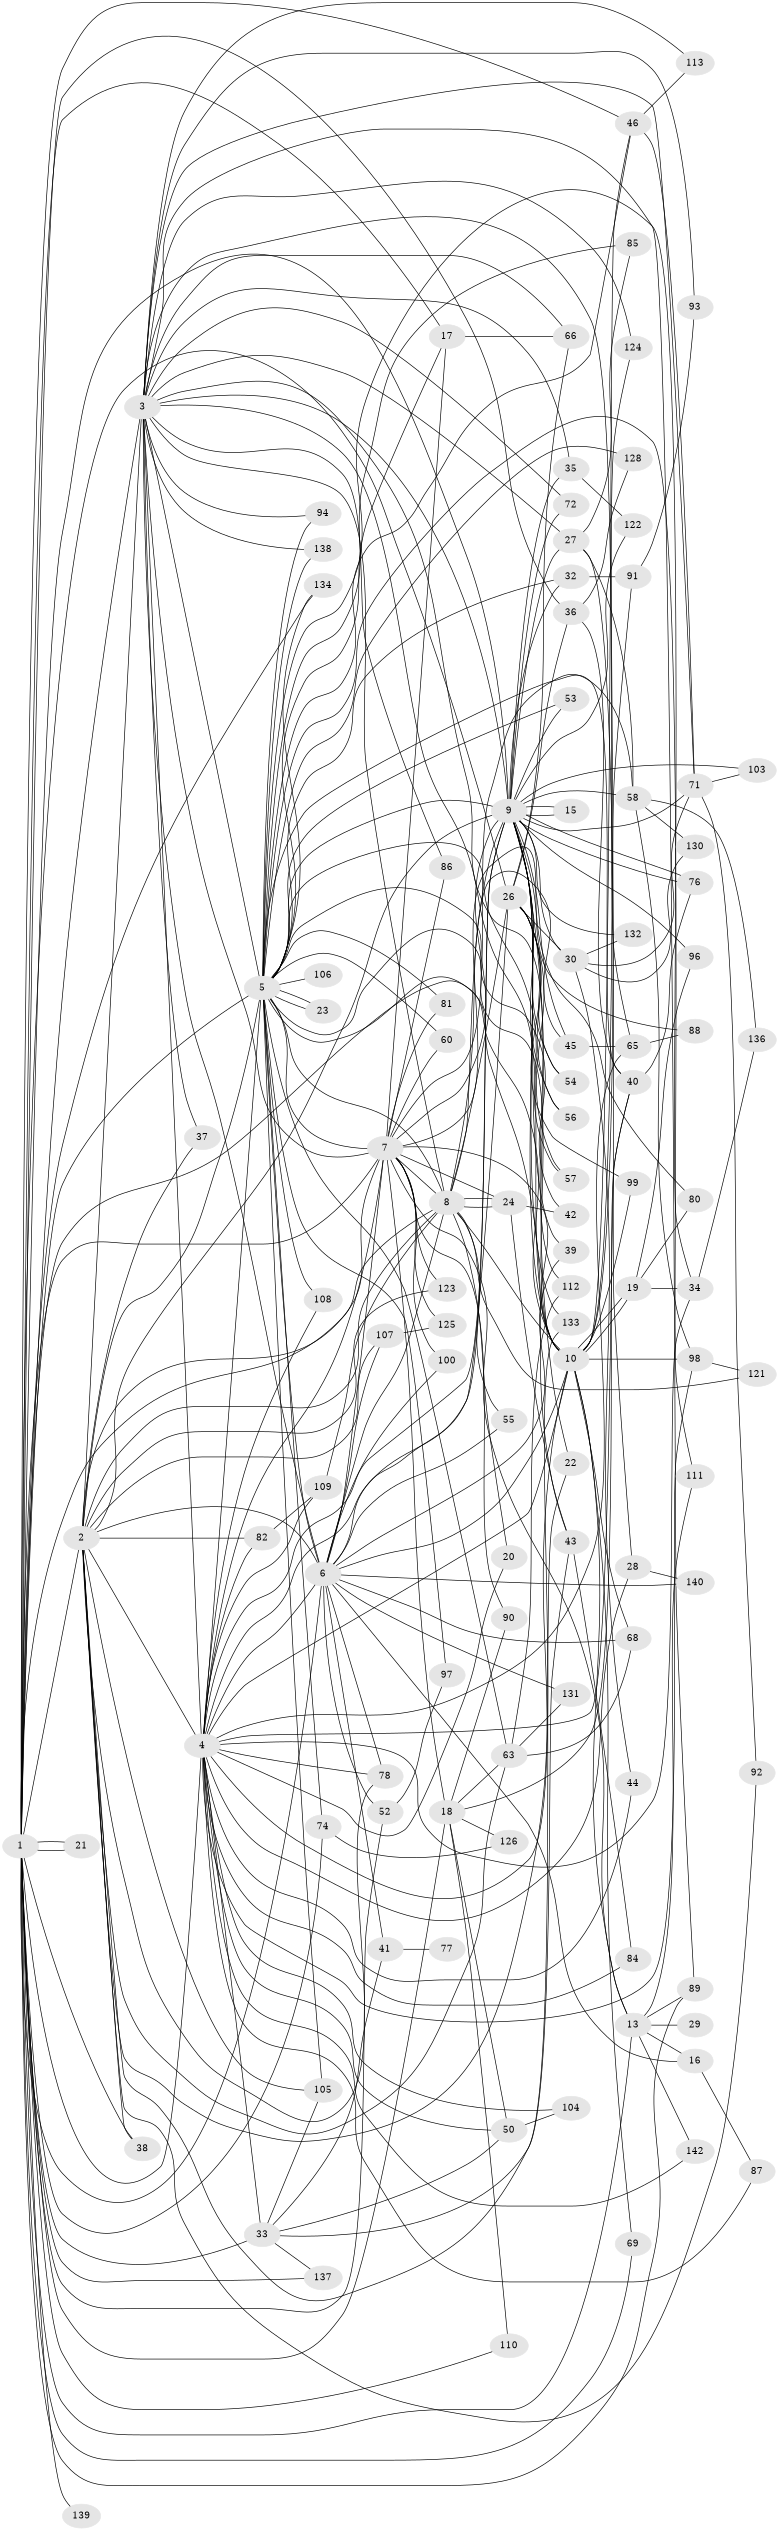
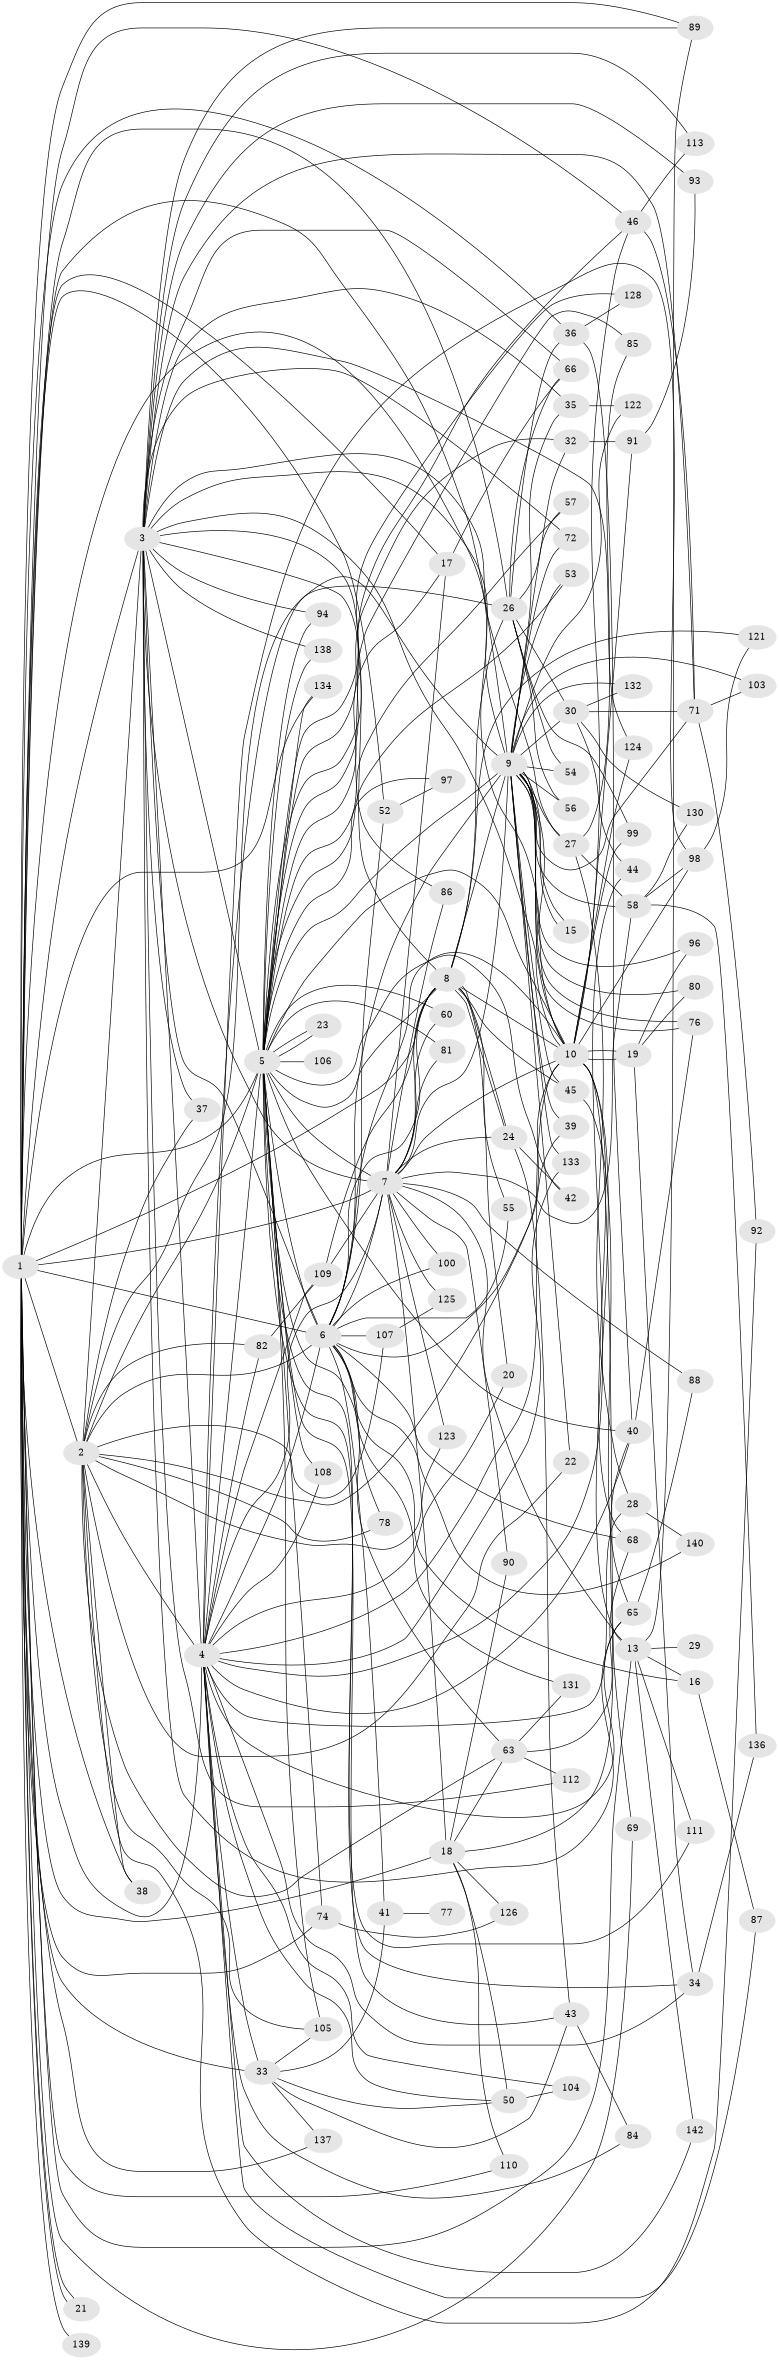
edge "7" -- "2": now "7" -- "109"
edge "9" -- "4": removed
edge "8" -- "2": removed
edge "4" -- "78": removed
